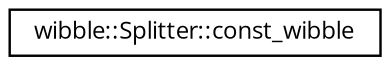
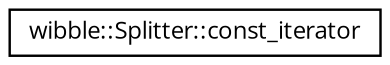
node "wibble::Splitter::const_wibble": label "wibble::Splitter::const_wibble" -> "wibble::Splitter::const_iterator"
